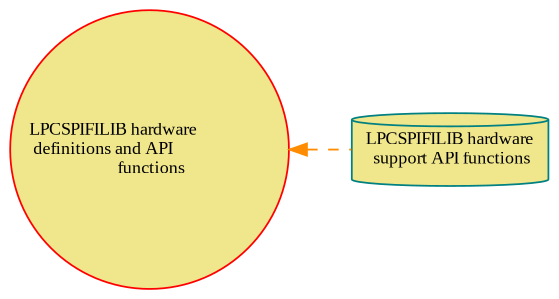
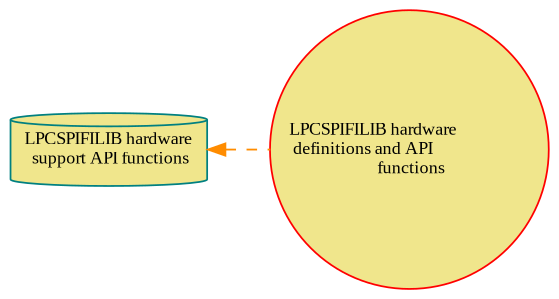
edge "LPCSPIFILIB hardware support API functions" -> "LPCSPIFILIB hardware definitions and API functions": reversed
